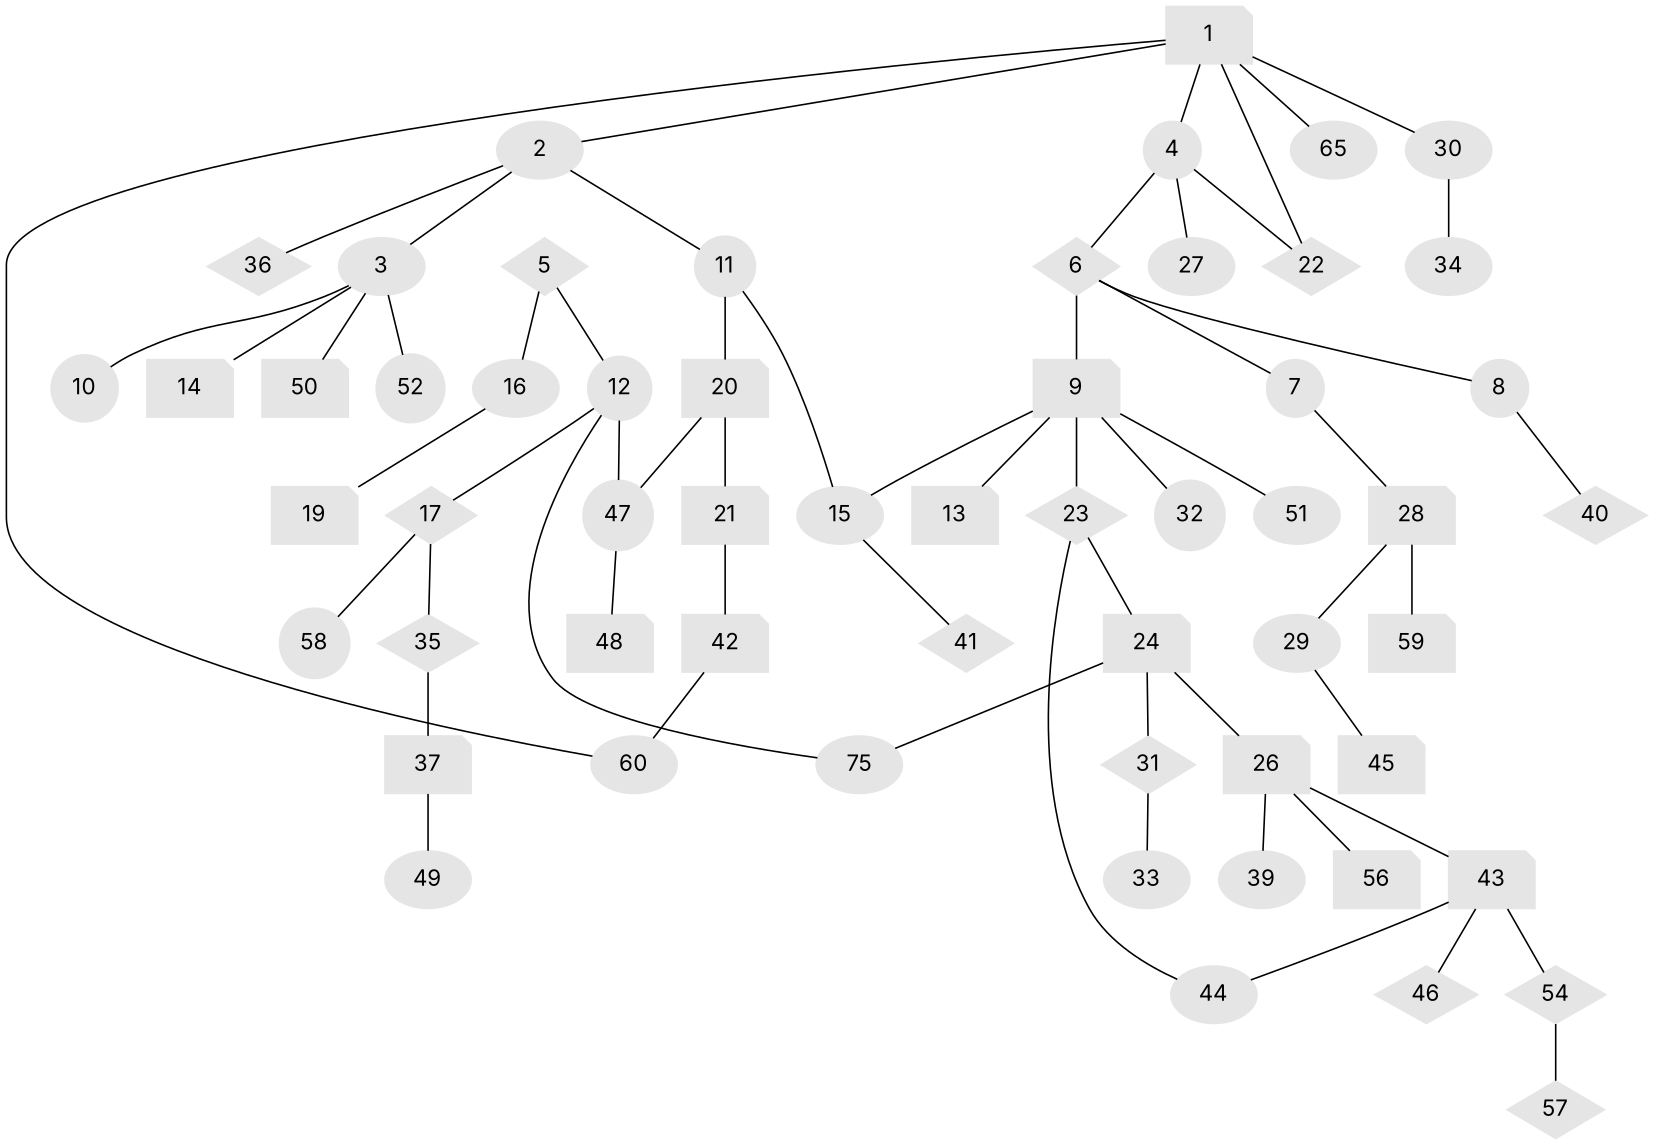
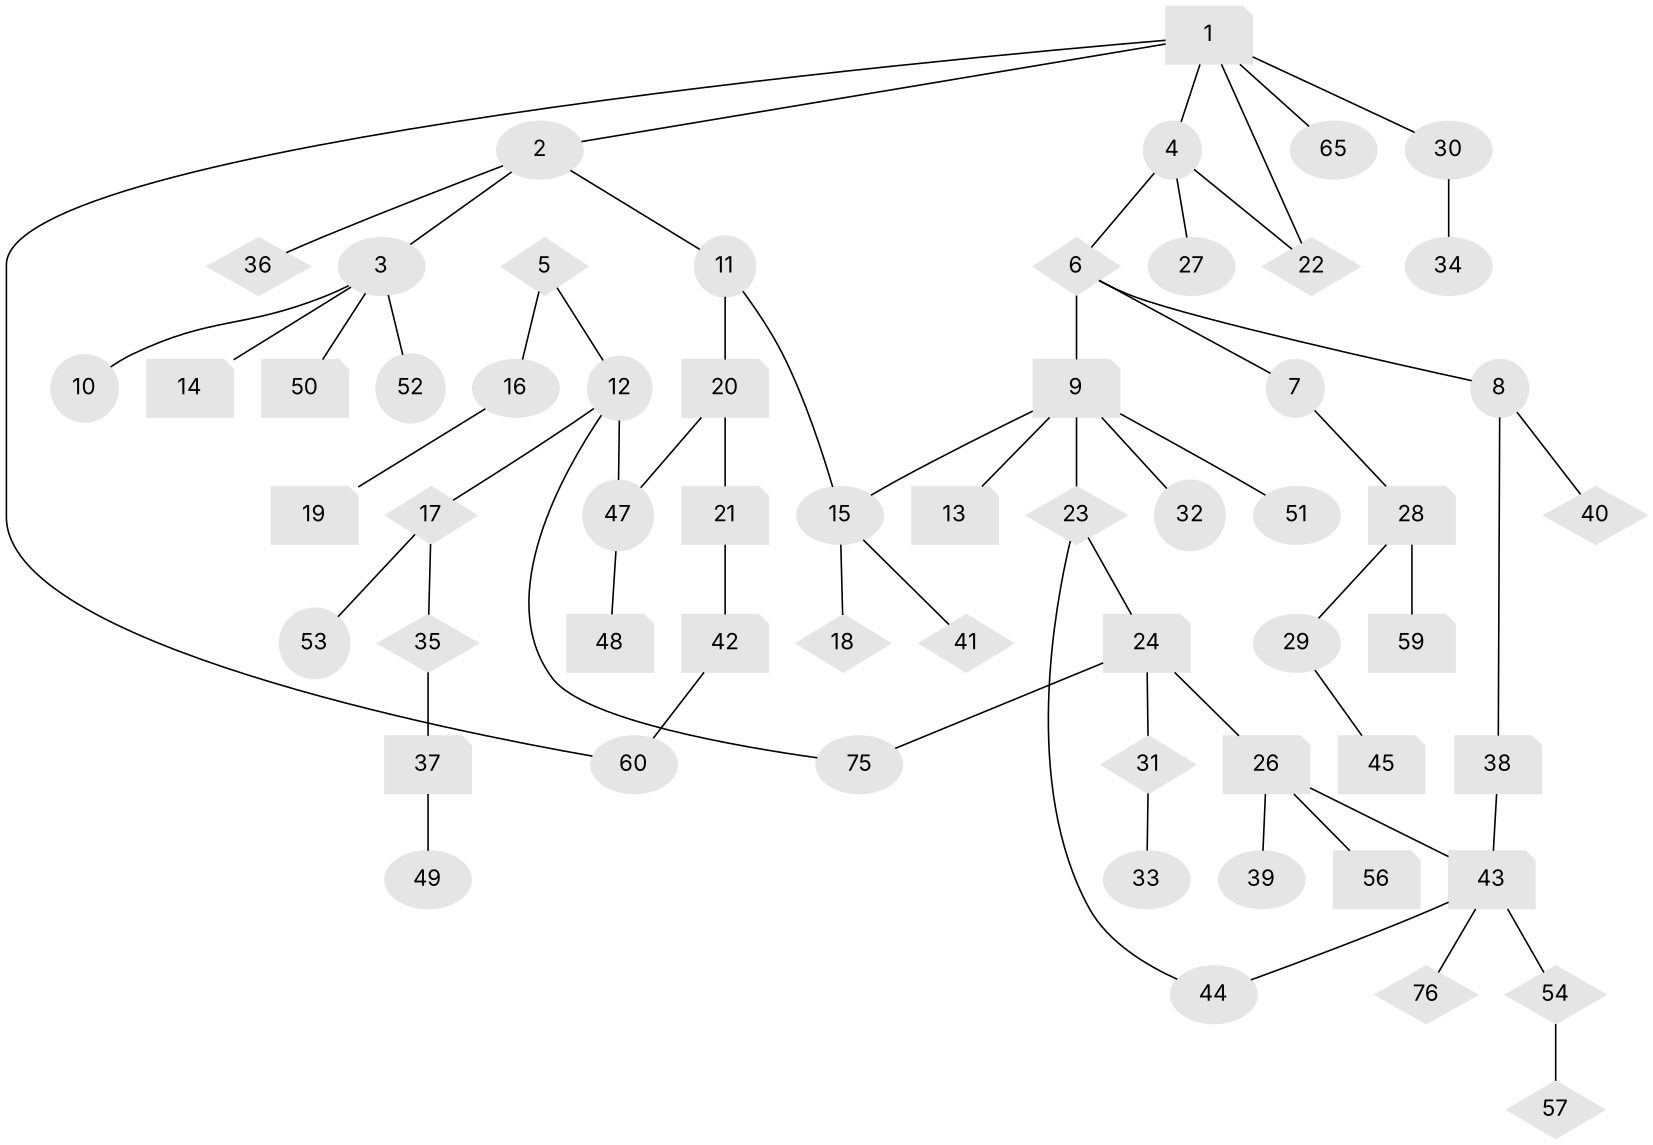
node "58": label "58" -> "53"
node "18": added
node "38": added
node "46": label "46" -> "76"
